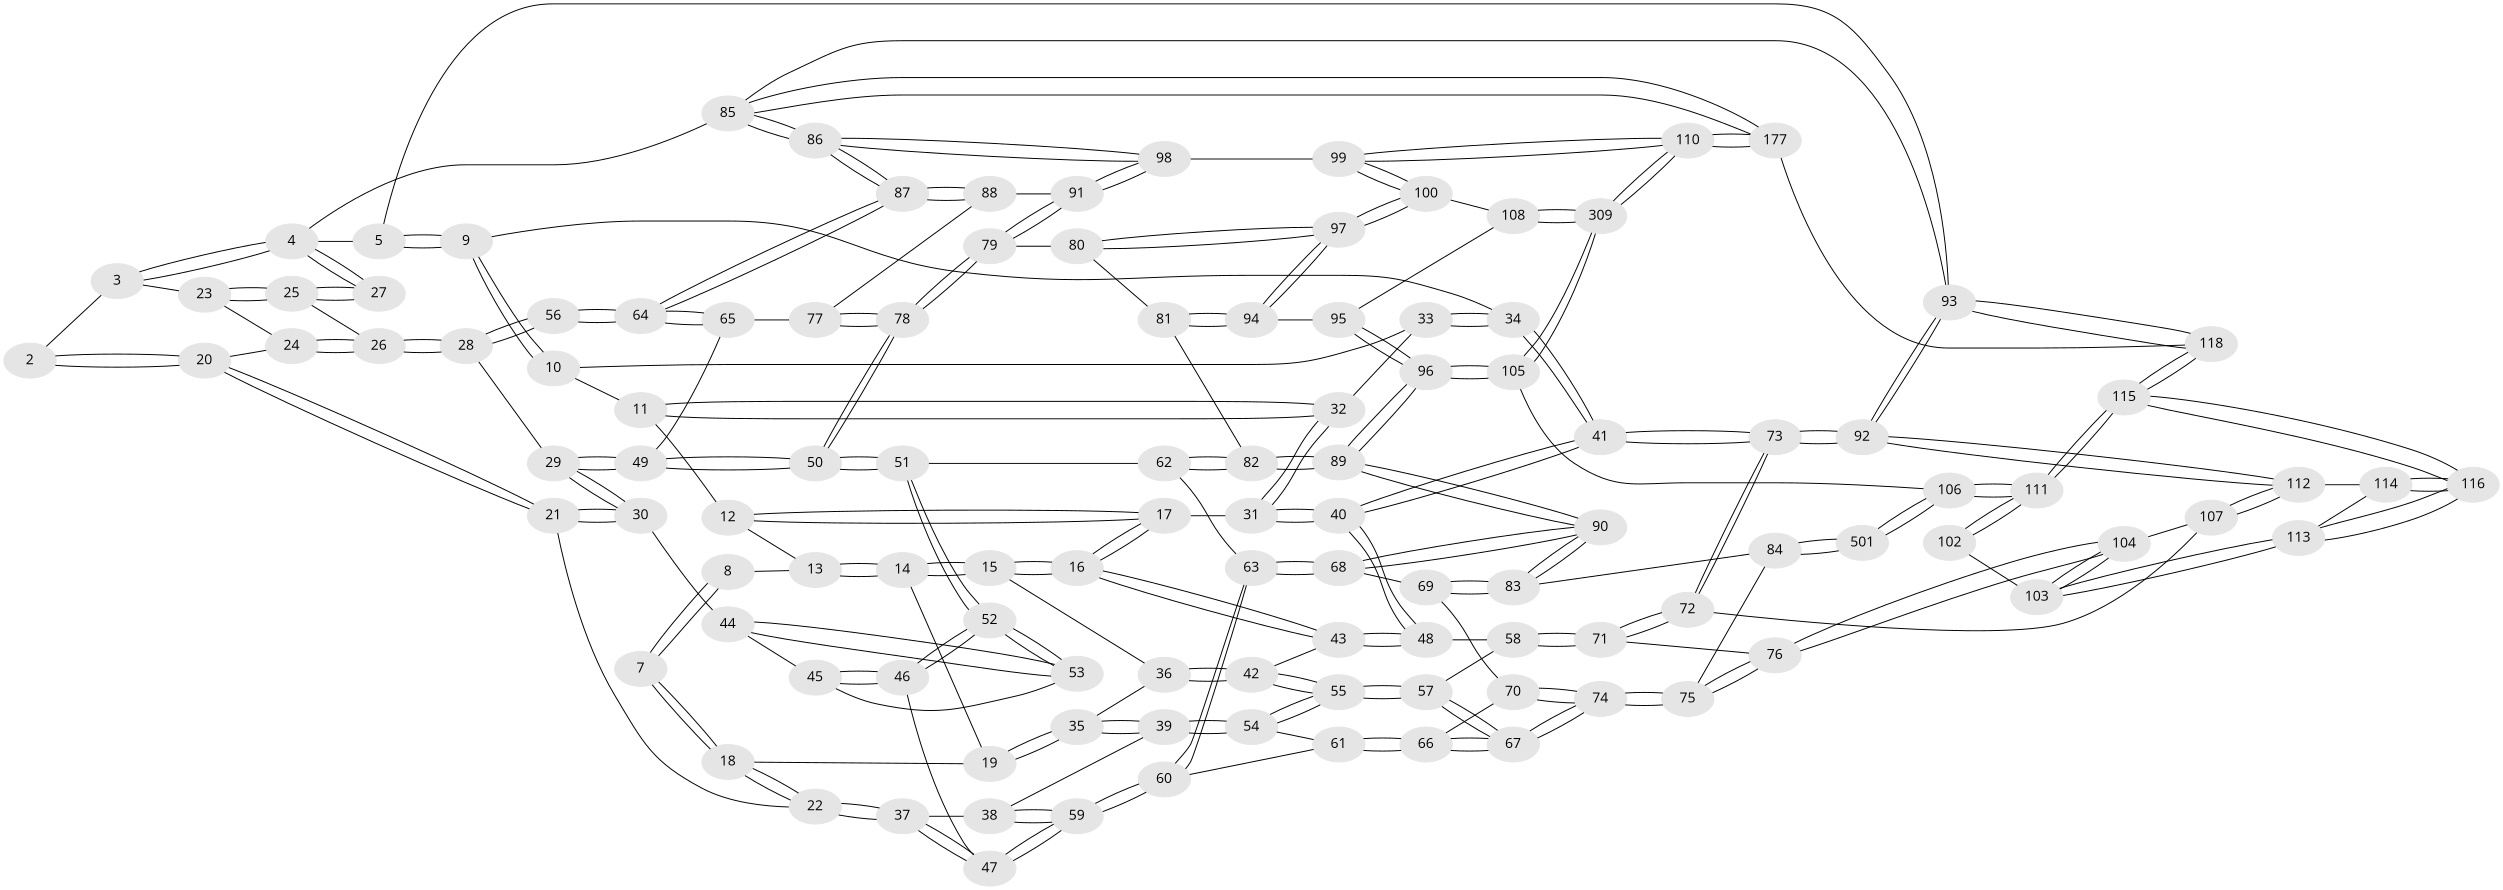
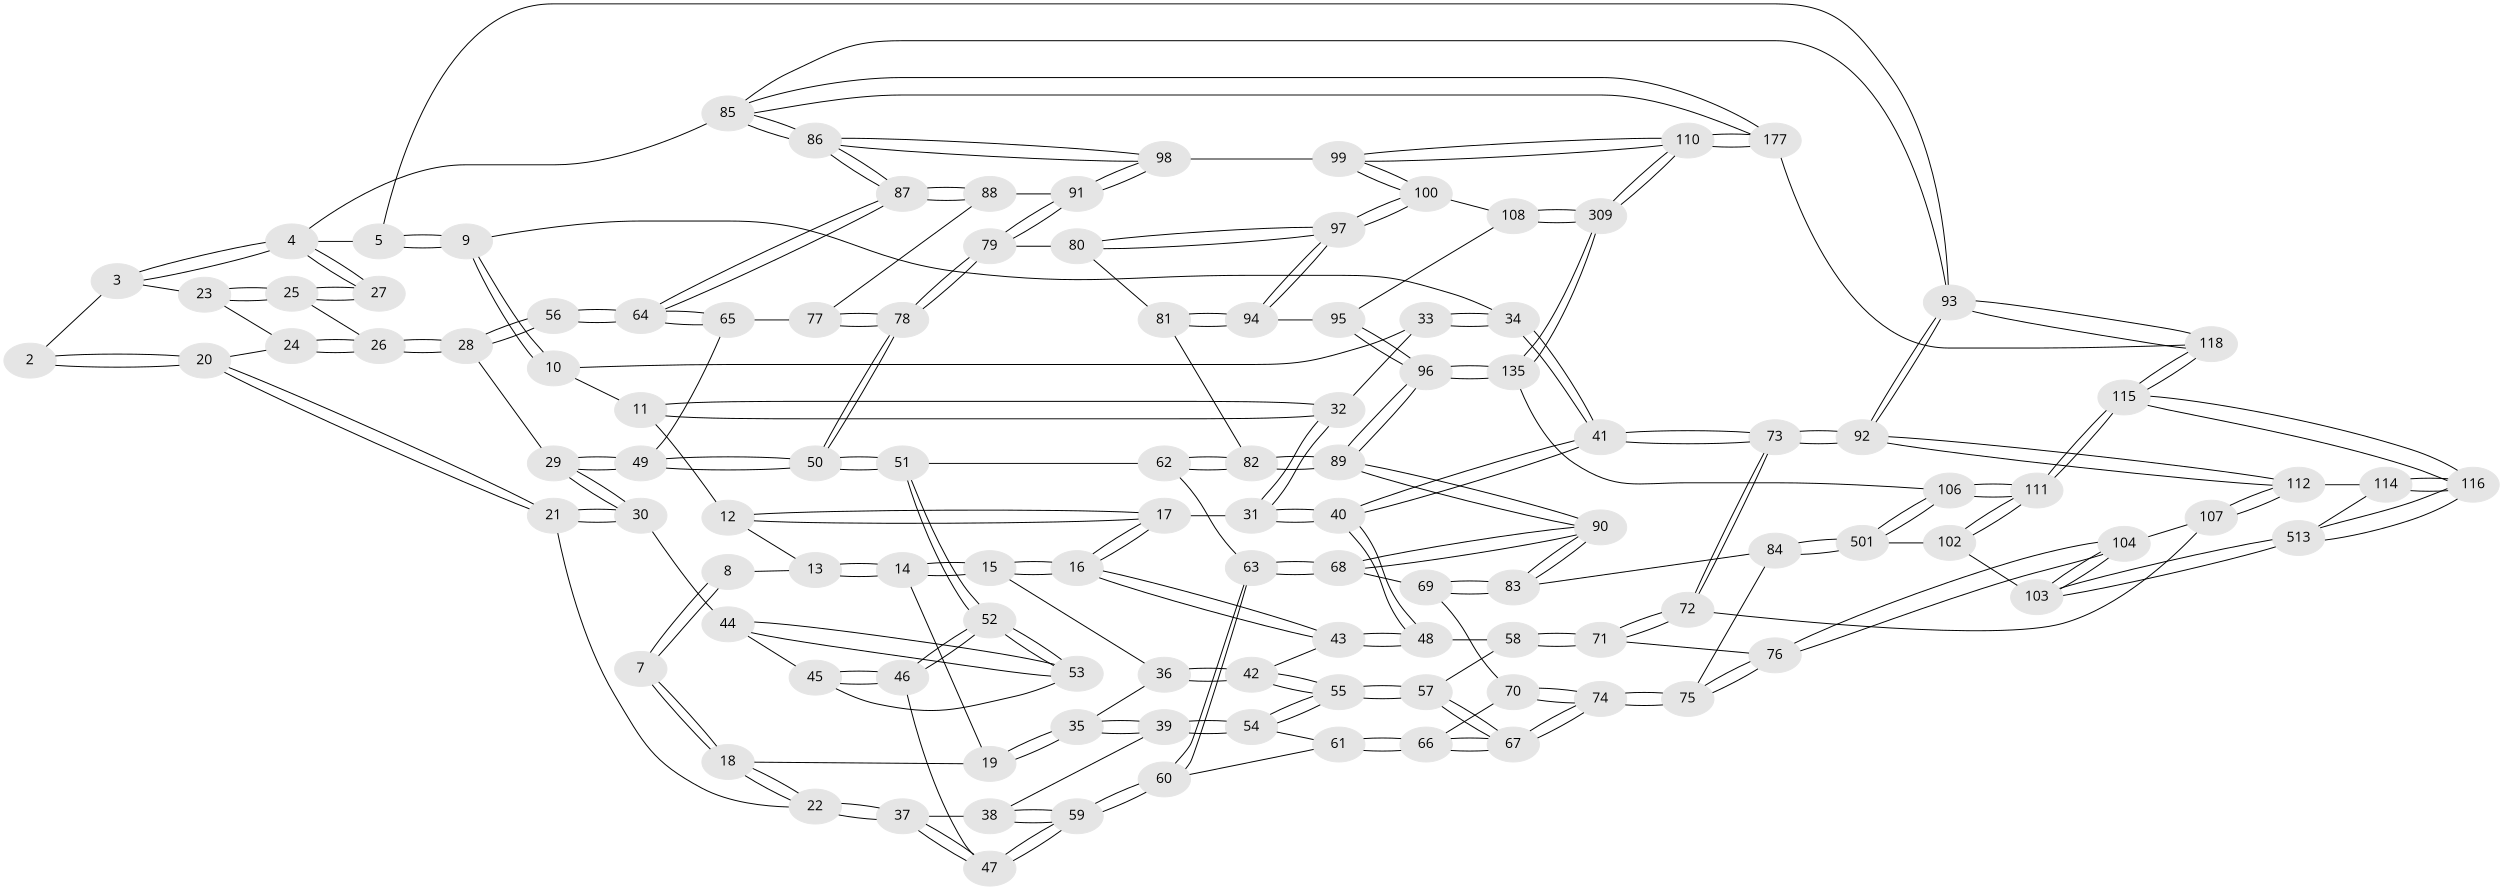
node "105": label "105" -> "135"
node "113": label "113" -> "513"
edge "501" -- "102": added
